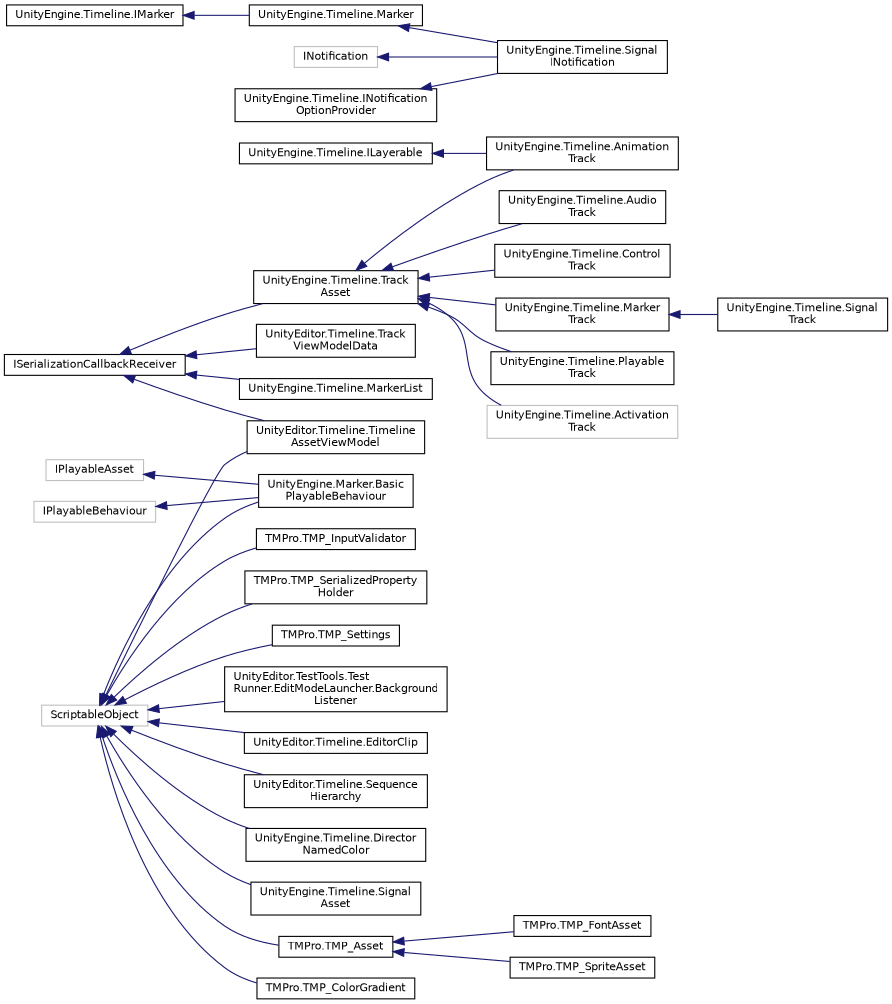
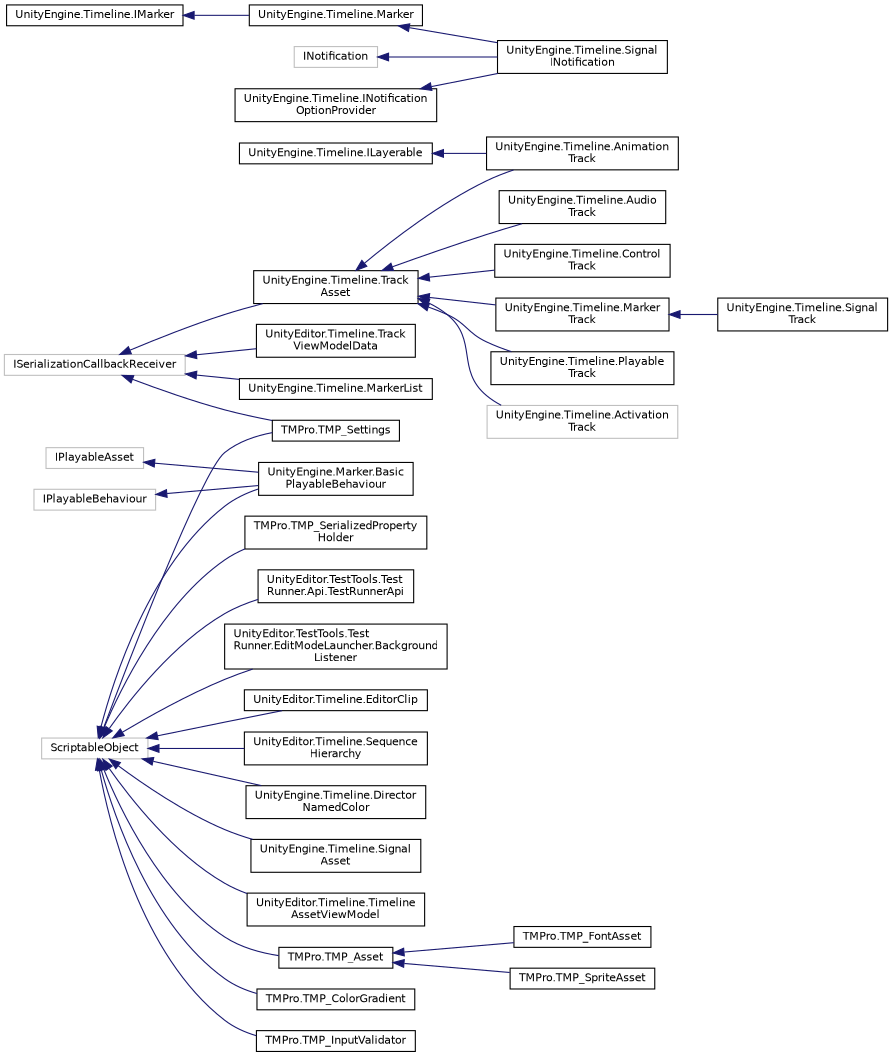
node "ISerializationCallbackReceiver": color black -> grey75
edge "UnityEditor.Timeline.Timeline AssetViewModel" -> "ISerializationCallbackReceiver": now "TMPro.TMP_Settings" -> "ISerializationCallbackReceiver"
node "UnityEditor.TestTools.Test Runner.Api.TestRunnerApi": added
